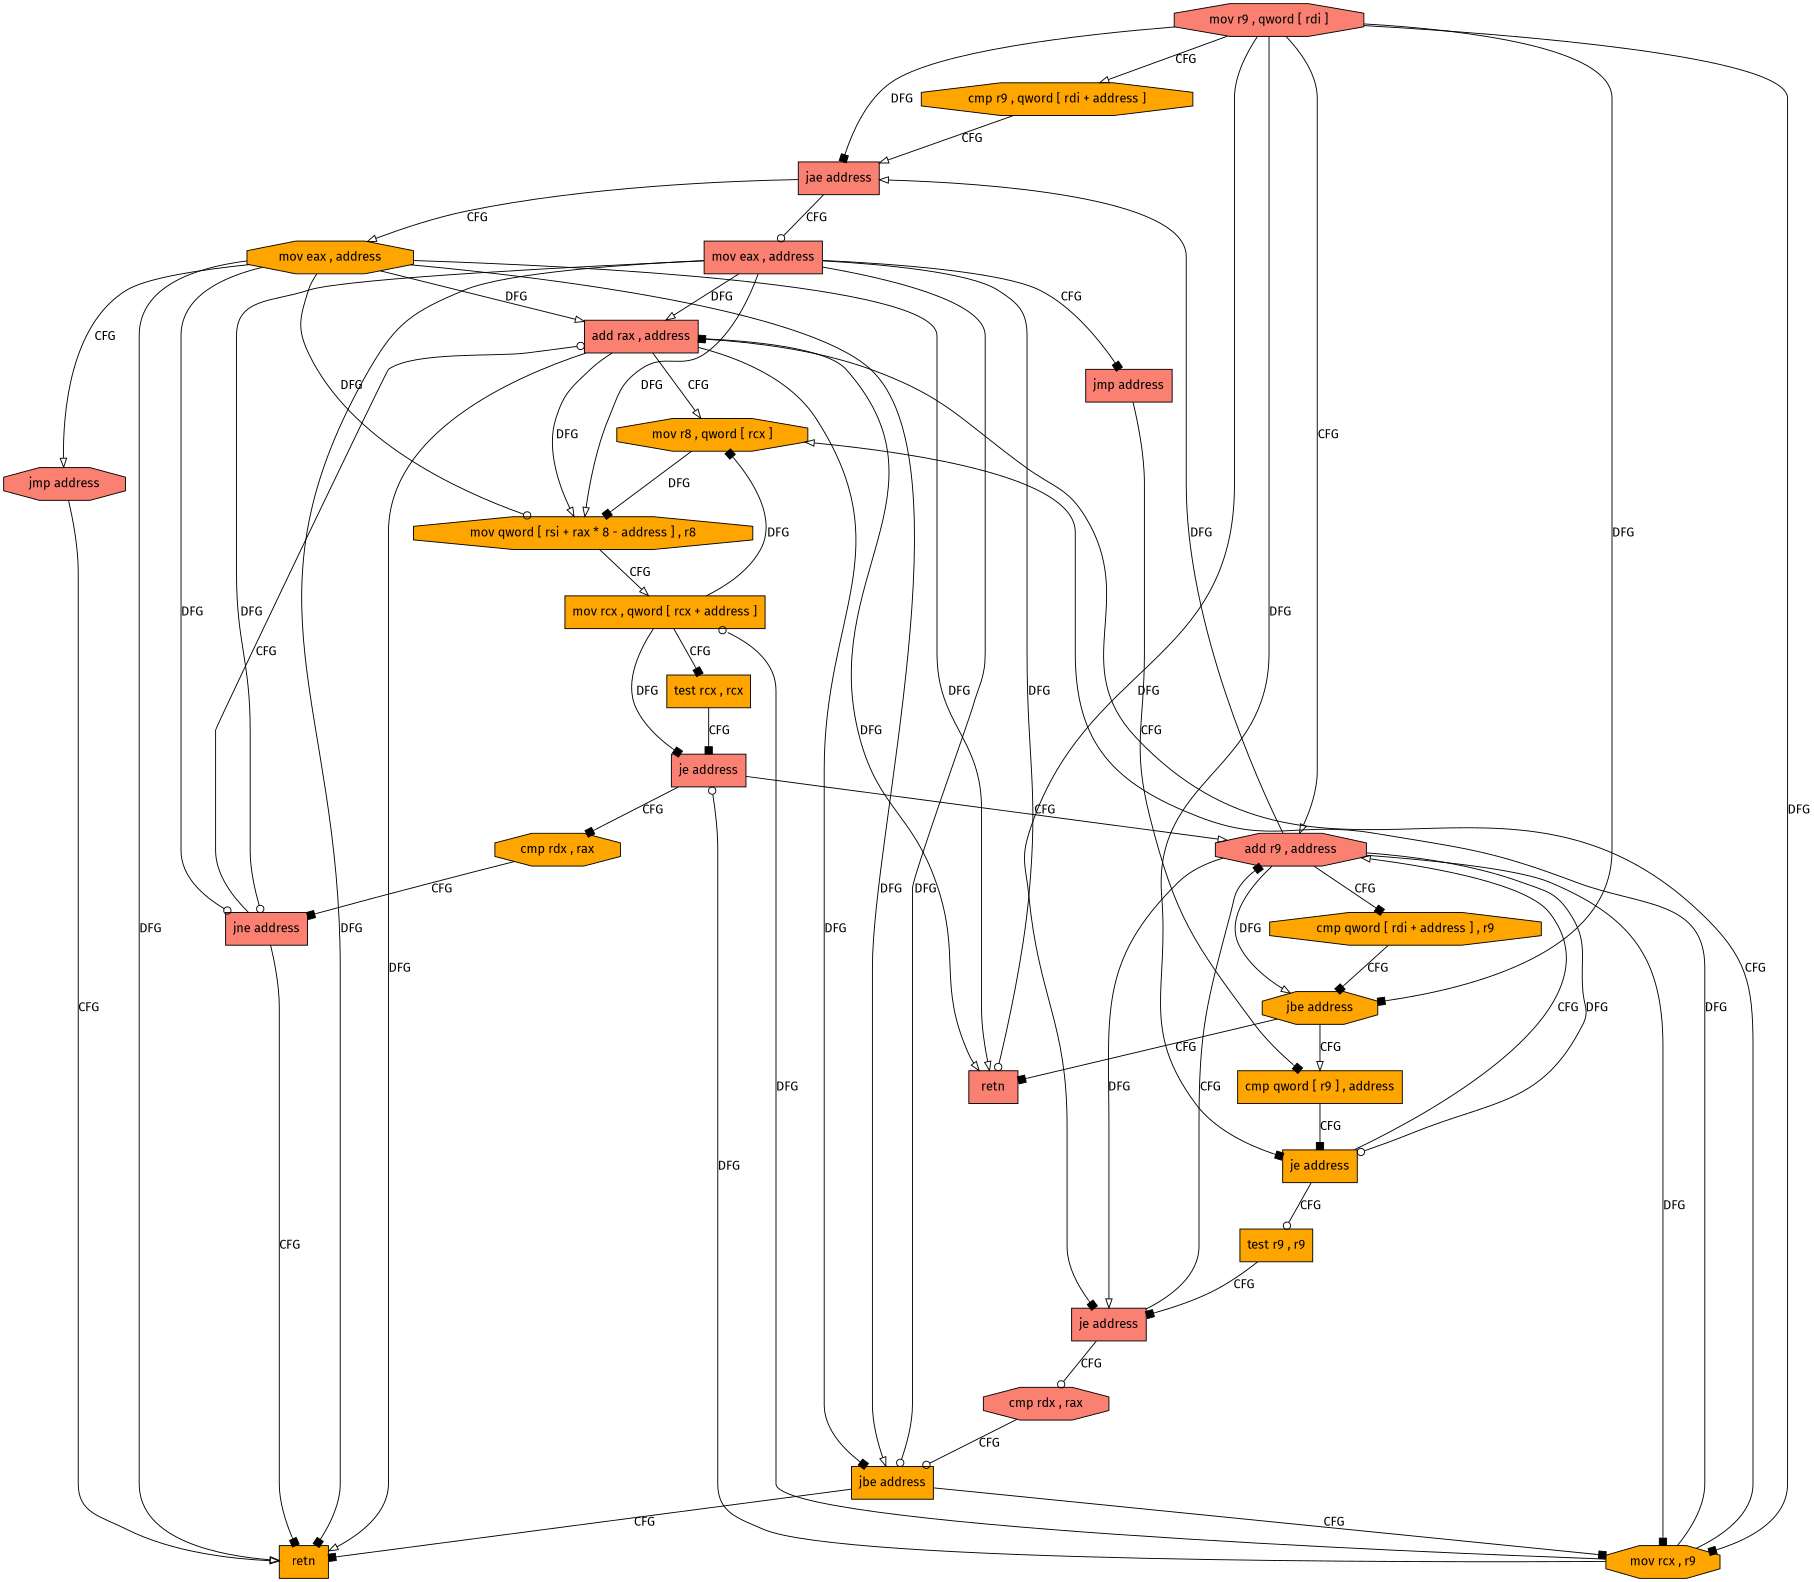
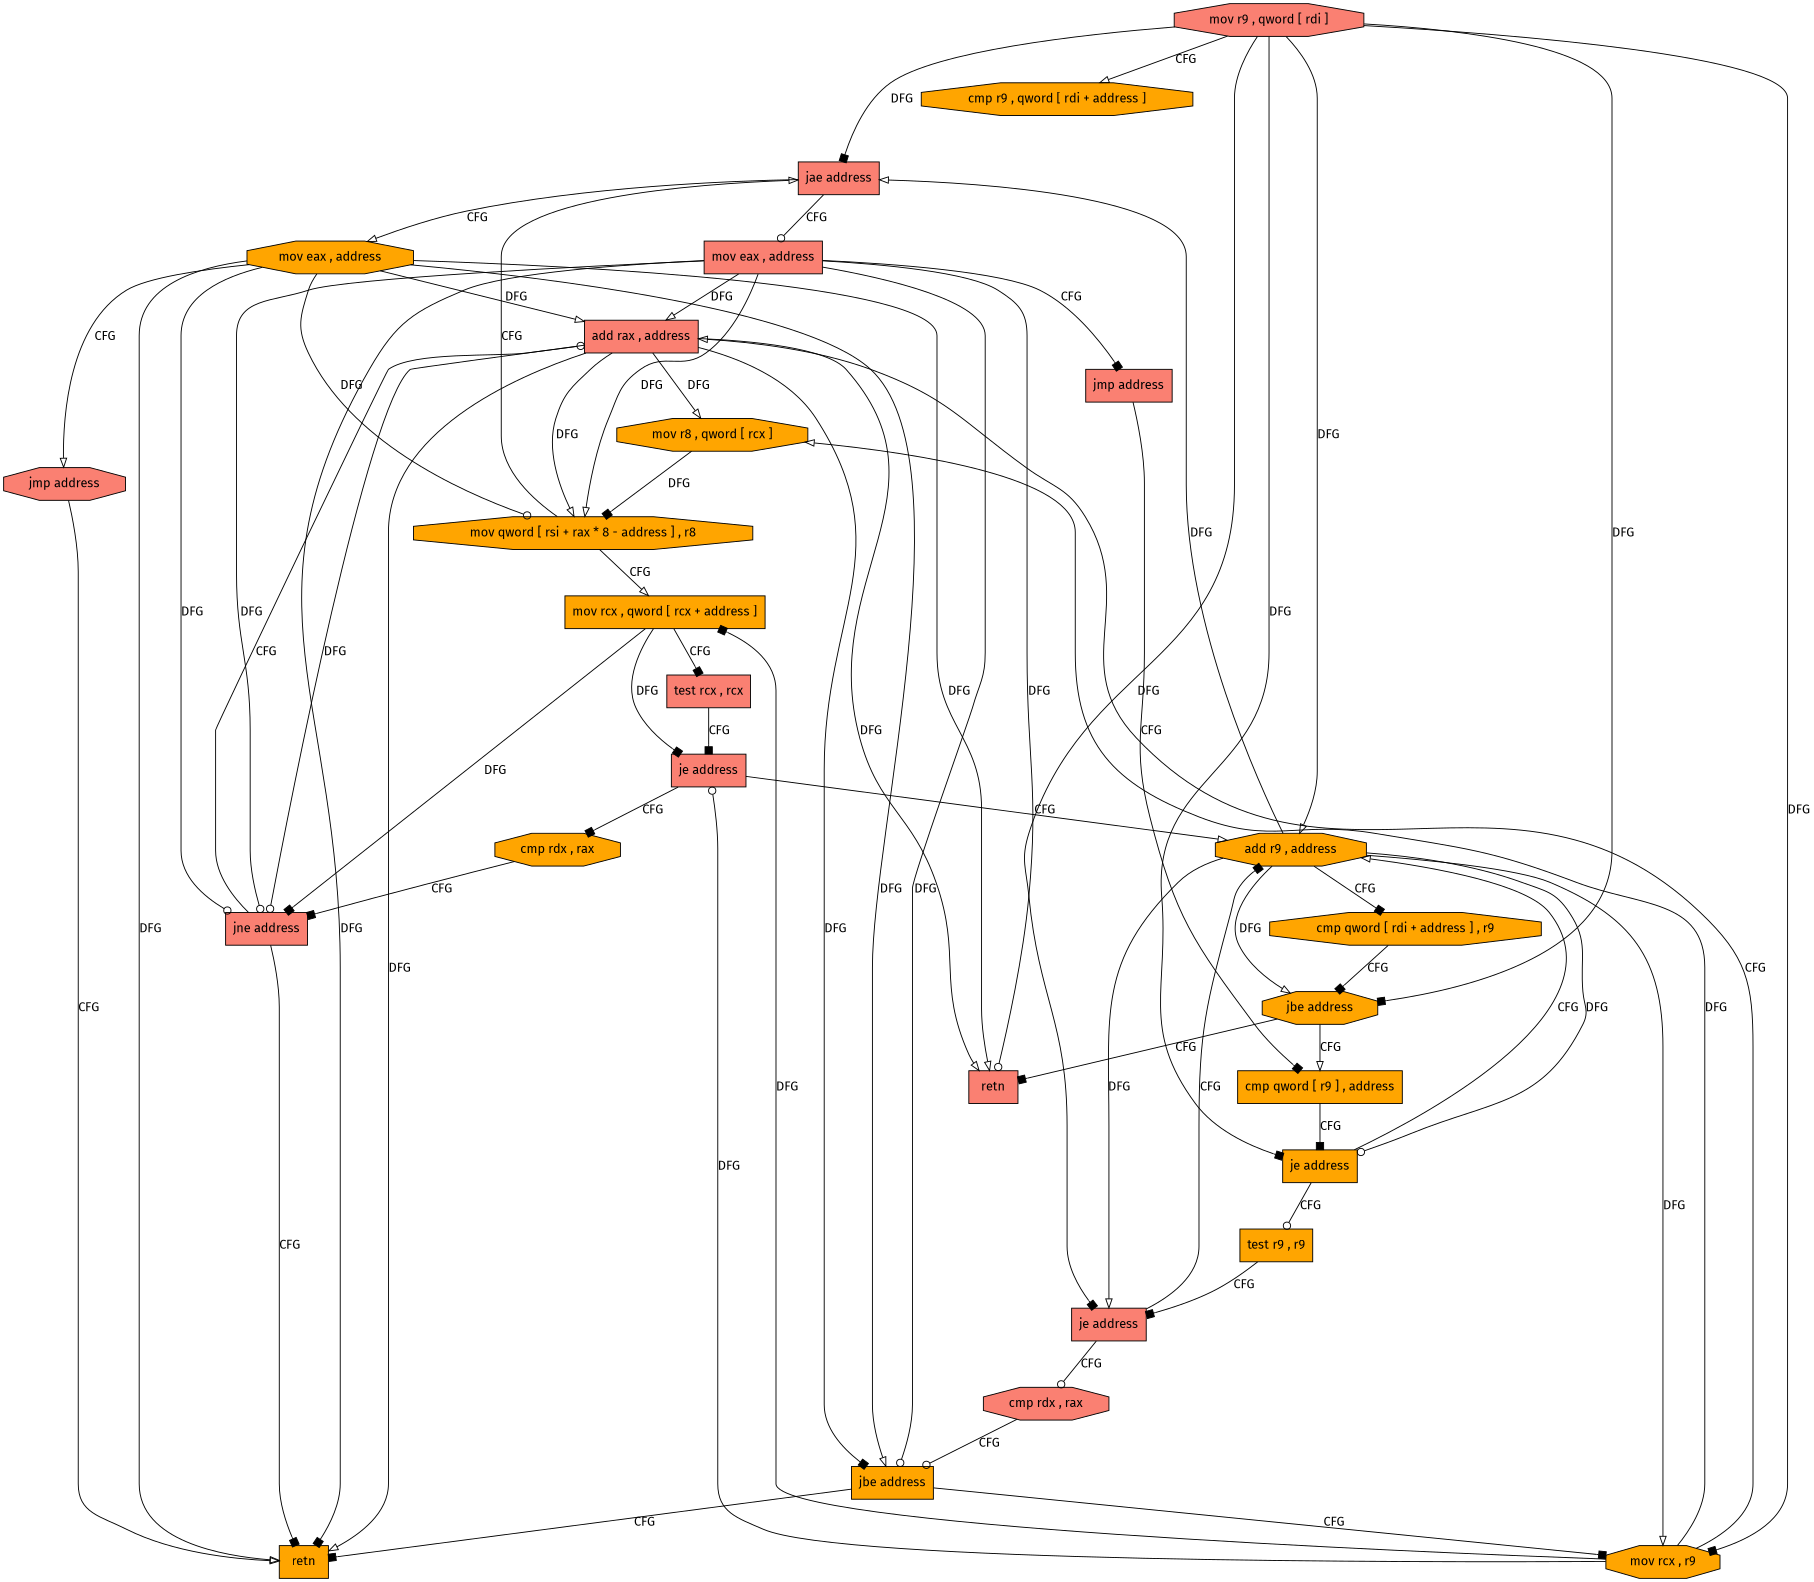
edge "cmp r9 , qword [ rdi + address ]" -> "jae address": now "mov qword [ rsi + rax * 8 - address ] , r8" -> "jae address"
edge "add rax , address" -> "mov r8 , qword [ rcx ]": label "CFG" -> "DFG"
edge "mov r9 , qword [ rdi ]" -> "add r9 , address": label "CFG" -> "DFG"
edge "mov rcx , qword [ rcx + address ]" -> "mov r8 , qword [ rcx ]": now "mov rcx , qword [ rcx + address ]" -> "jne address"
edge "add rax , address" -> "jne address": added, label "DFG"
node "test rcx , rcx": fillcolor orange -> salmon
edge "mov rcx , r9" -> "add rax , address": arrowhead box -> onormal
node "add r9 , address": fillcolor salmon -> orange
edge "add r9 , address" -> "mov rcx , r9": arrowhead box -> onormal
edge "mov rcx , r9" -> "mov rcx , qword [ rcx + address ]": arrowhead odot -> box
